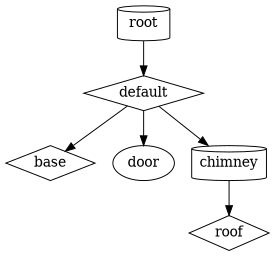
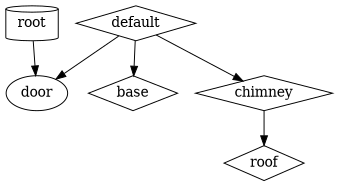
edge "root" -> "default": now "root" -> "door"
node "chimney": shape cylinder -> diamond
